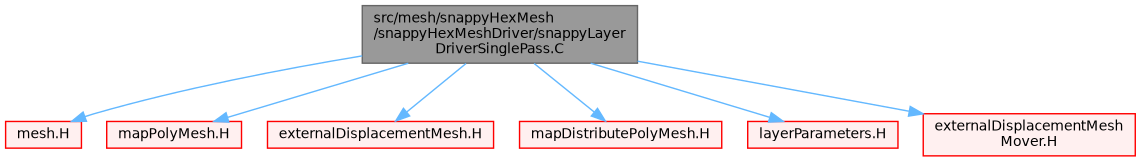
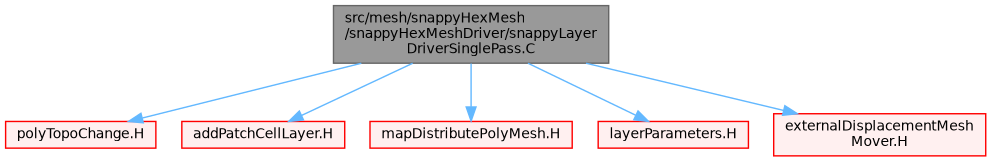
node "mesh.H": label "mesh.H" -> "polyTopoChange.H"
node "mapPolyMesh.H": removed
node "externalDisplacementMesh.H": label "externalDisplacementMesh.H" -> "addPatchCellLayer.H"
